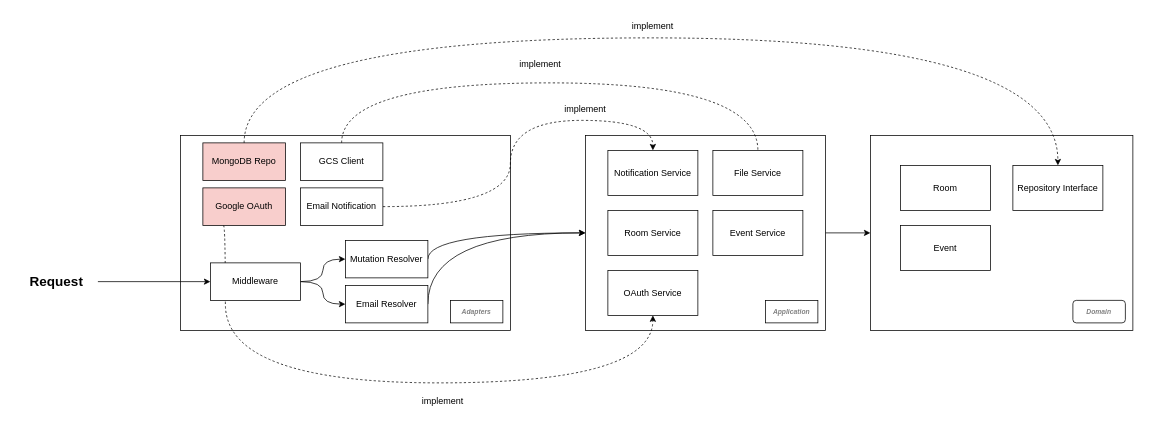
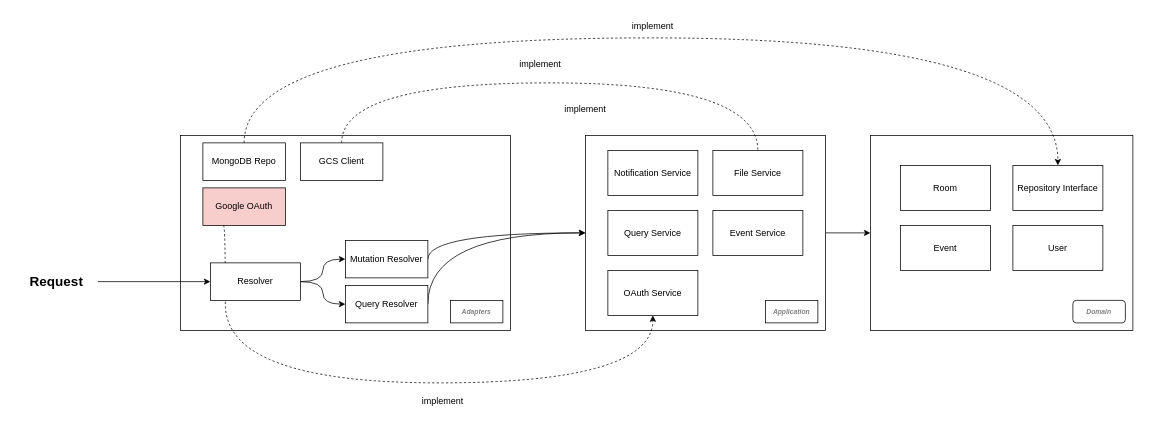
node "MongoDB Repo": fillcolor #f8cecc -> #ffffff
edge "Email Notification" -> "Notification Service": removed
node "Email Notification": removed
node "Room Service": label "Room Service" -> "Query Service"
node "User": added
node "Middleware": label "Middleware" -> "Resolver"
node "Email Resolver": label "Email Resolver" -> "Query Resolver"
